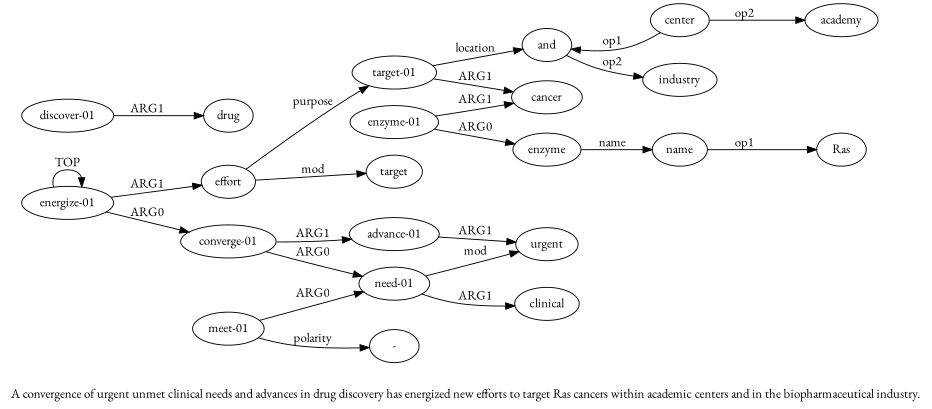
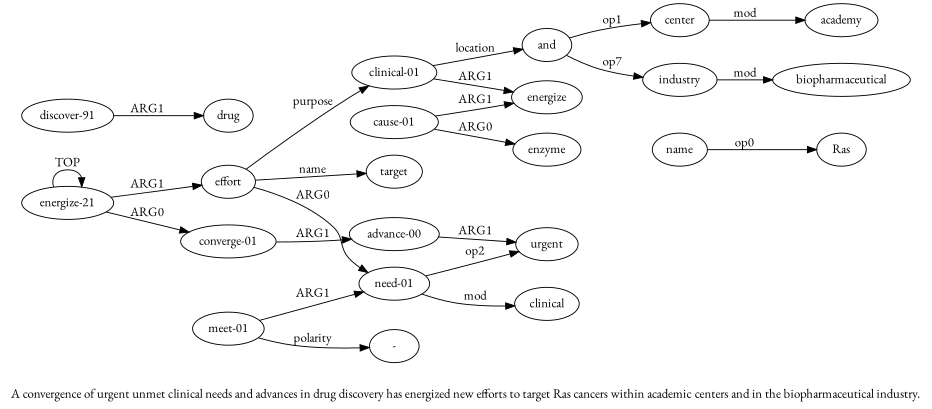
edge "center" -> "academy": label "op2" -> "mod"
edge "center" -> "and": reversed
edge "and" -> "industry": label "op2" -> "op7"
node "target-01": label "target-01" -> "clinical-01"
node "biopharmaceutical": added
node "cancer": label "cancer" -> "energize"
node "discover-01": label "discover-01" -> "discover-91"
node "enzyme-01": label "enzyme-01" -> "cause-01"
edge "name" -> "Ras": label "op1" -> "op0"
edge "enzyme" -> "name": removed, label "name"
edge "effort" -> "target": label "mod" -> "name"
node "energize-01": label "energize-01" -> "energize-21"
node "advance-01": label "advance-01" -> "advance-00"
edge "need-01" -> "urgent": label "mod" -> "op2"
edge "converge-01" -> "need-01": now "effort" -> "need-01"
edge "meet-01" -> "need-01": label "ARG0" -> "ARG1"
edge "need-01" -> "clinical": label "ARG1" -> "mod"
